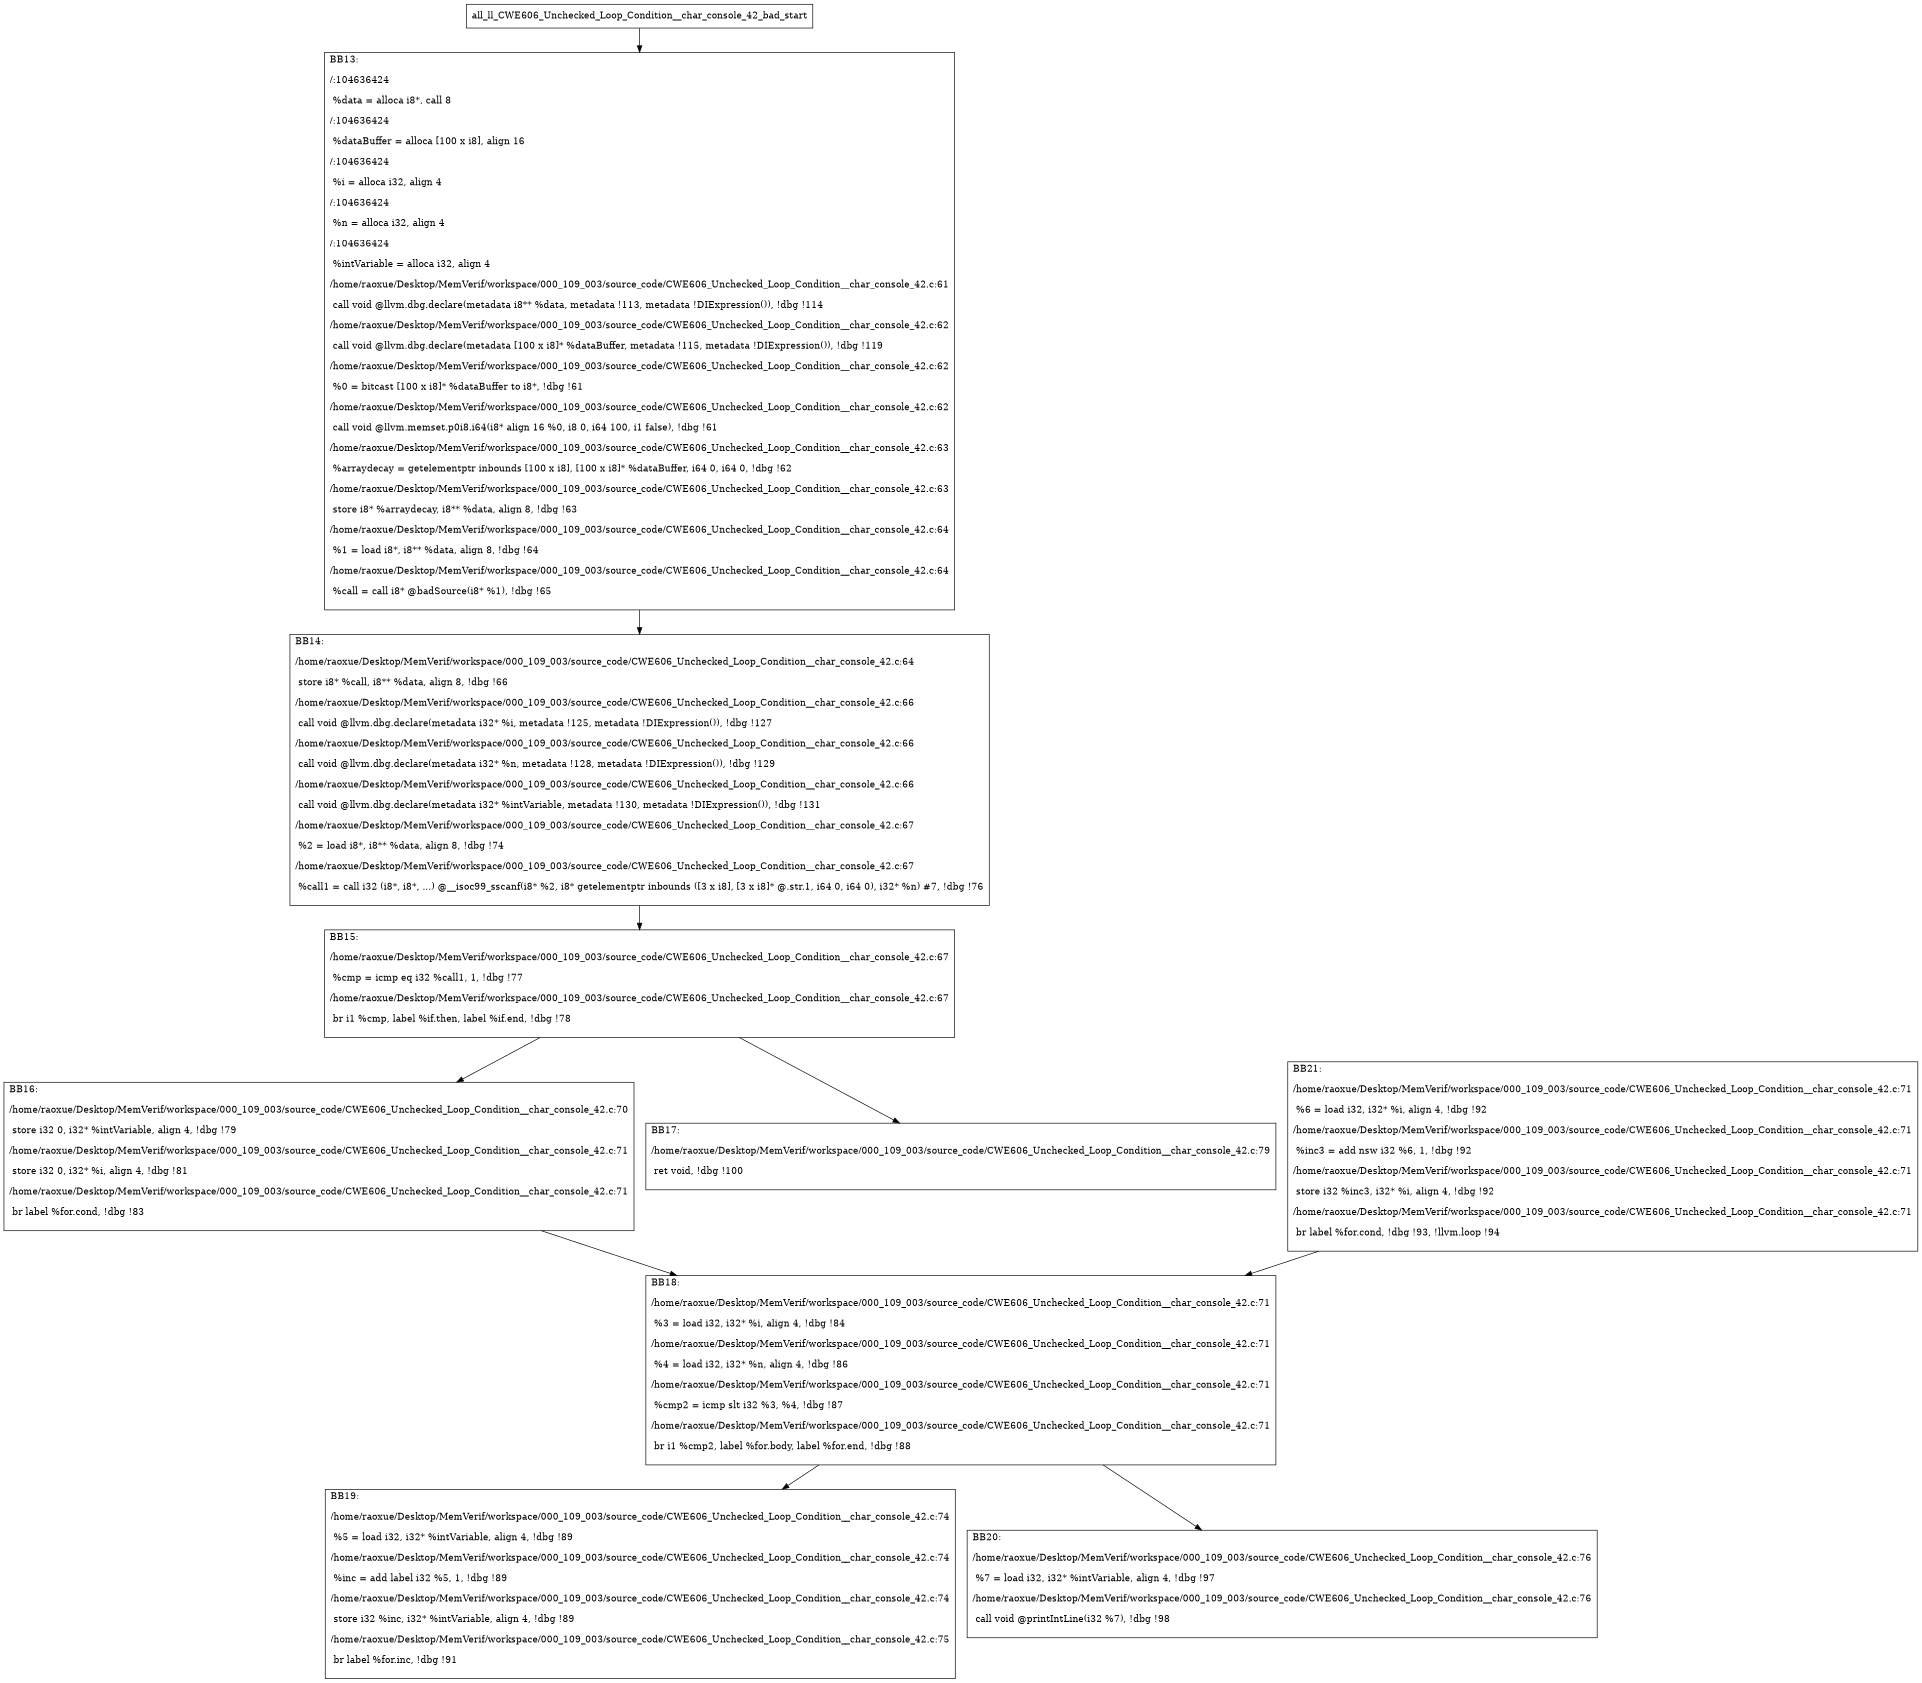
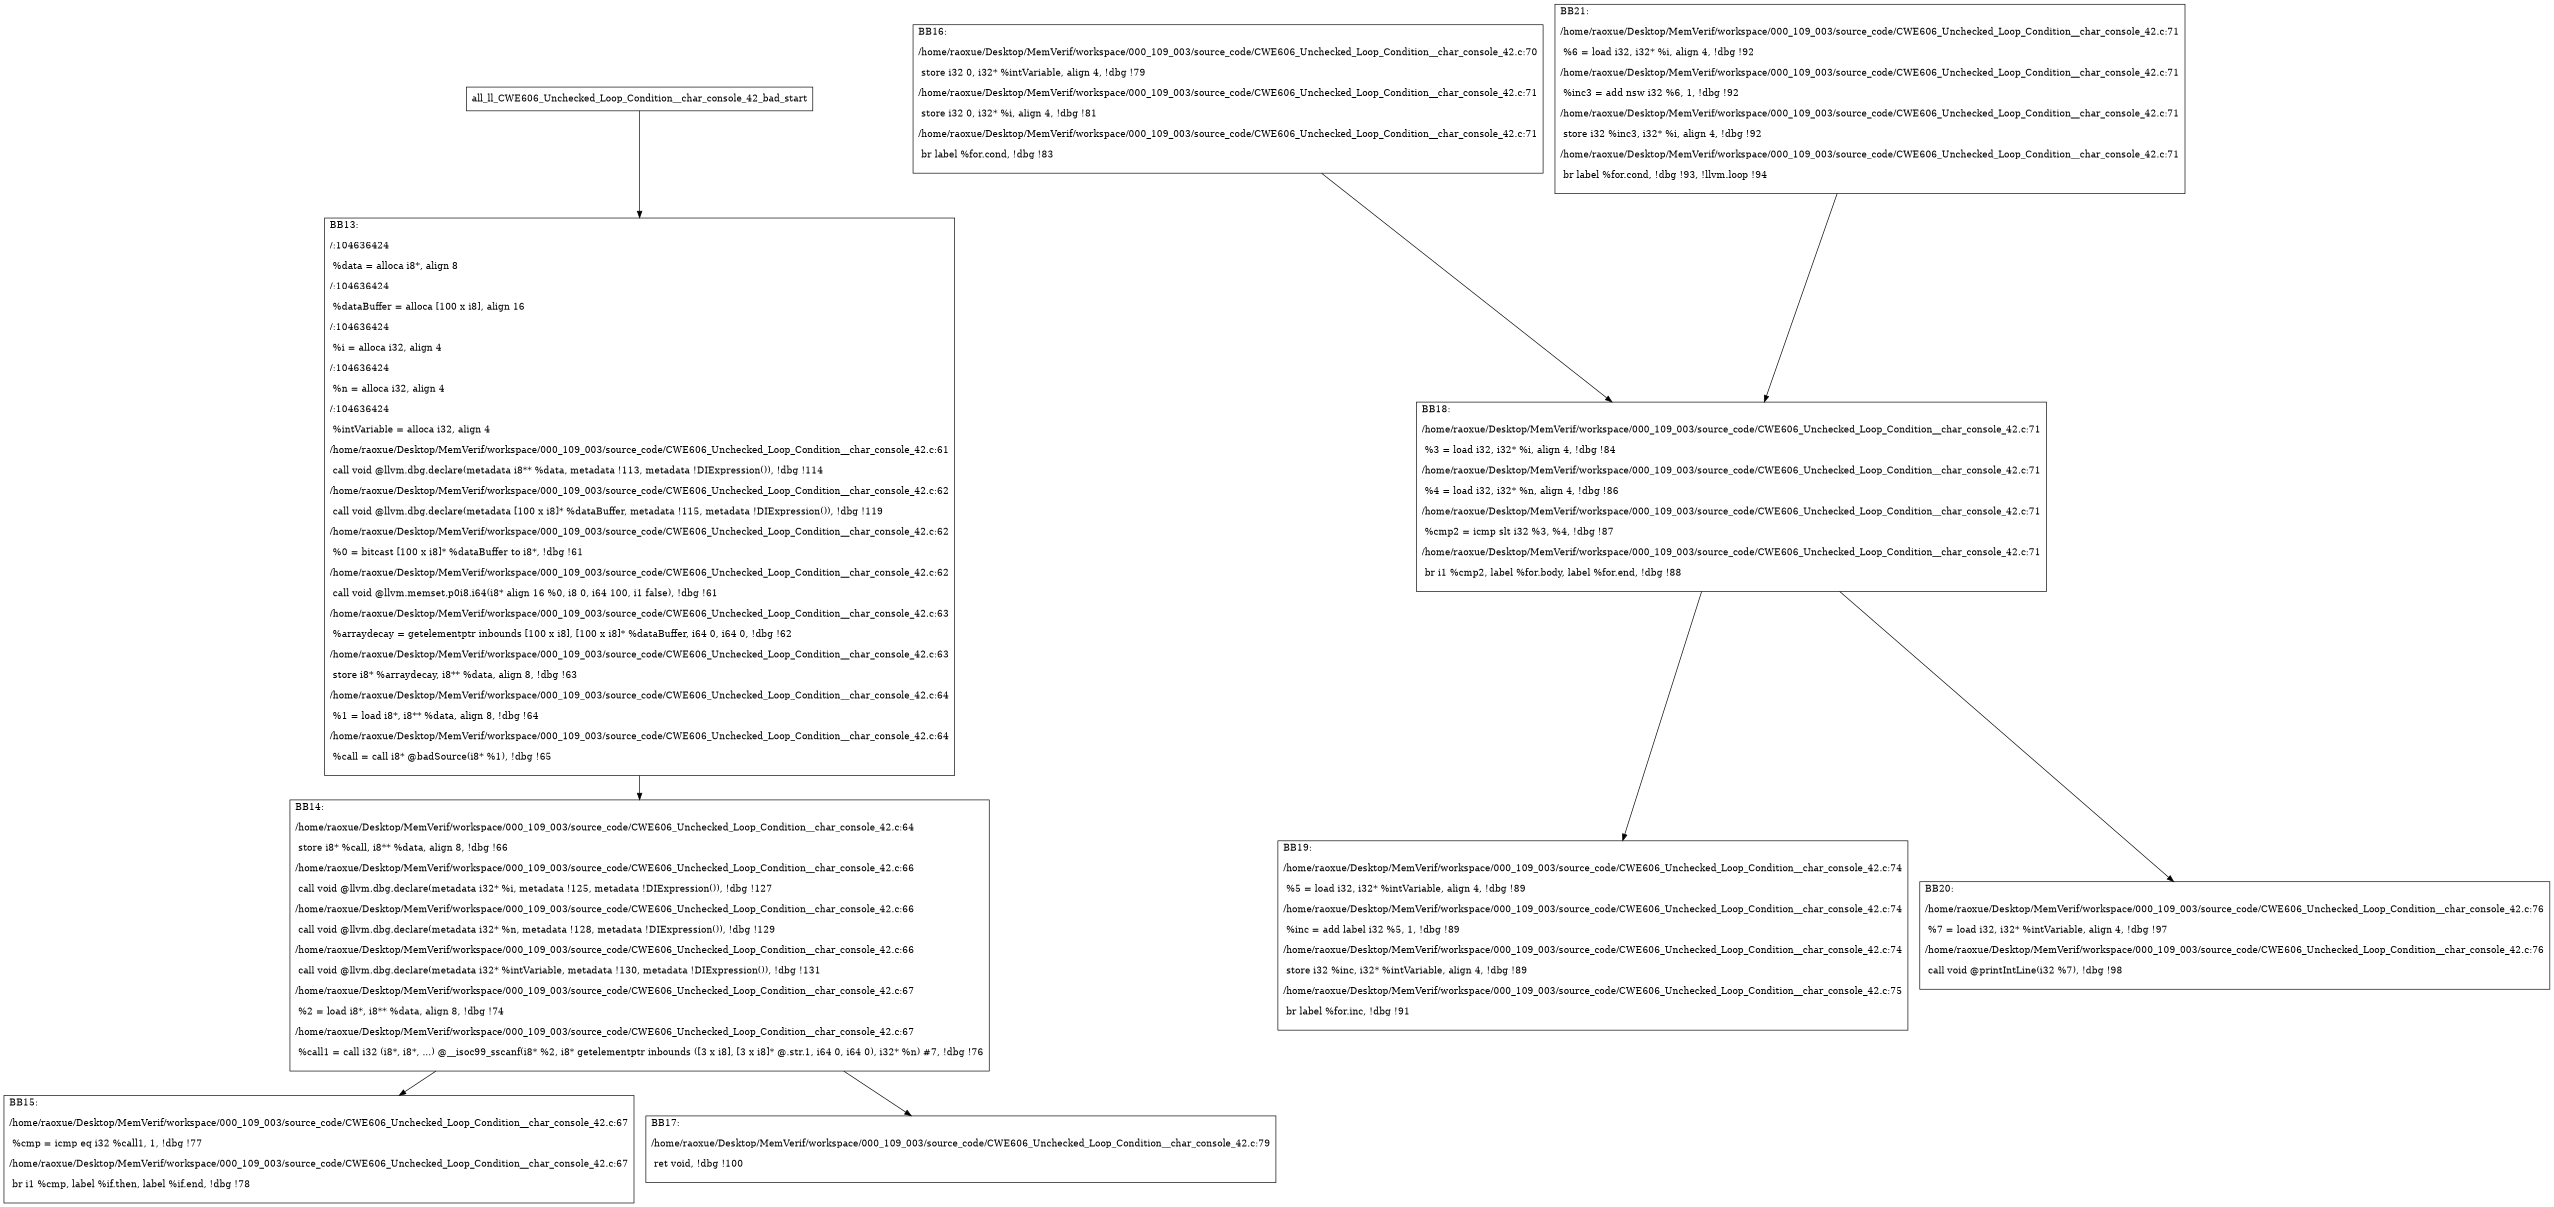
node "BB13:": text "%data = alloca i8*, call 8" -> "%data = alloca i8*, align 8"
edge "BB15:" -> "BB16:": removed
edge "BB15:" -> "BB17:": now "BB14:" -> "BB17:"
